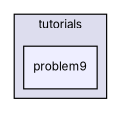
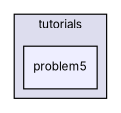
node "problem9": label "problem9" -> "problem5"
